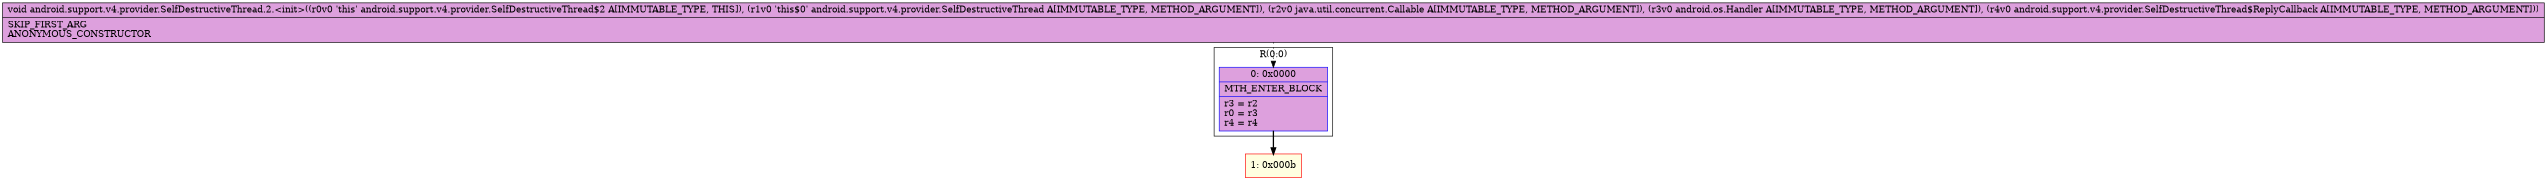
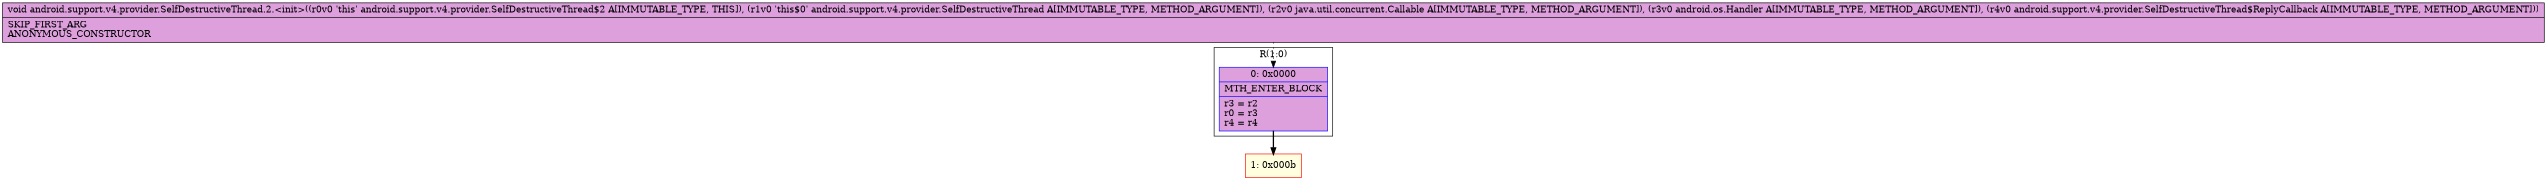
cluster "R(0:0)": label "R(0:0)" -> "R(1:0)"
